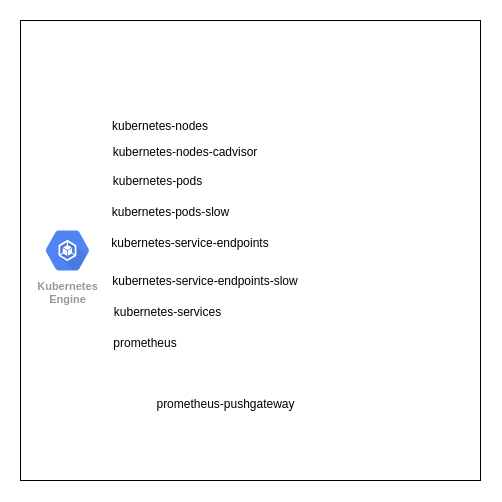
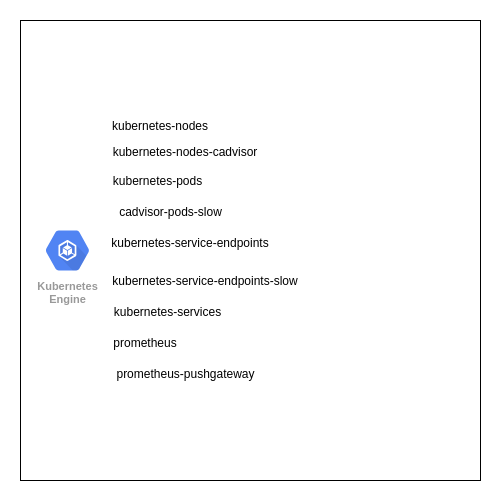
node "kubernetes-pods-slow": label "kubernetes-pods-slow" -> "cadvisor-pods-slow"
node "prometheus-pushgateway": moved (226, 404) -> (186, 374)
